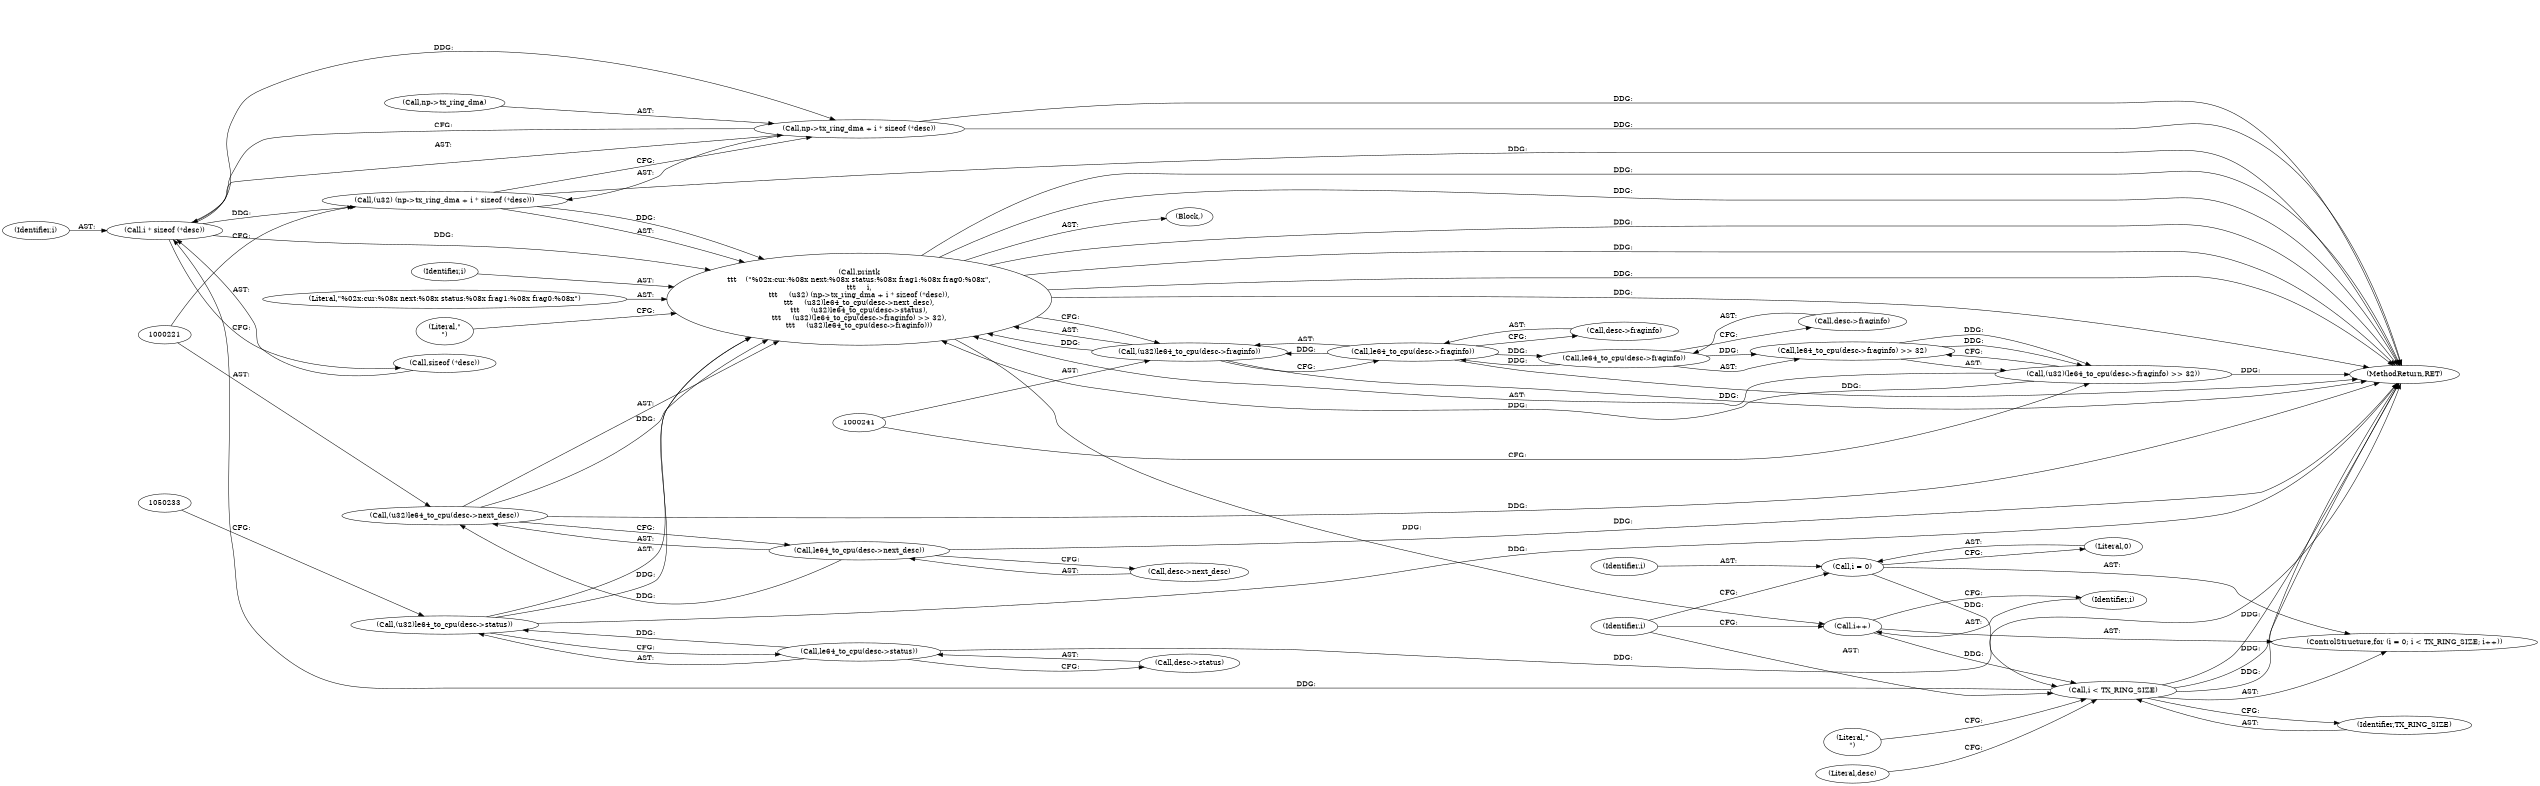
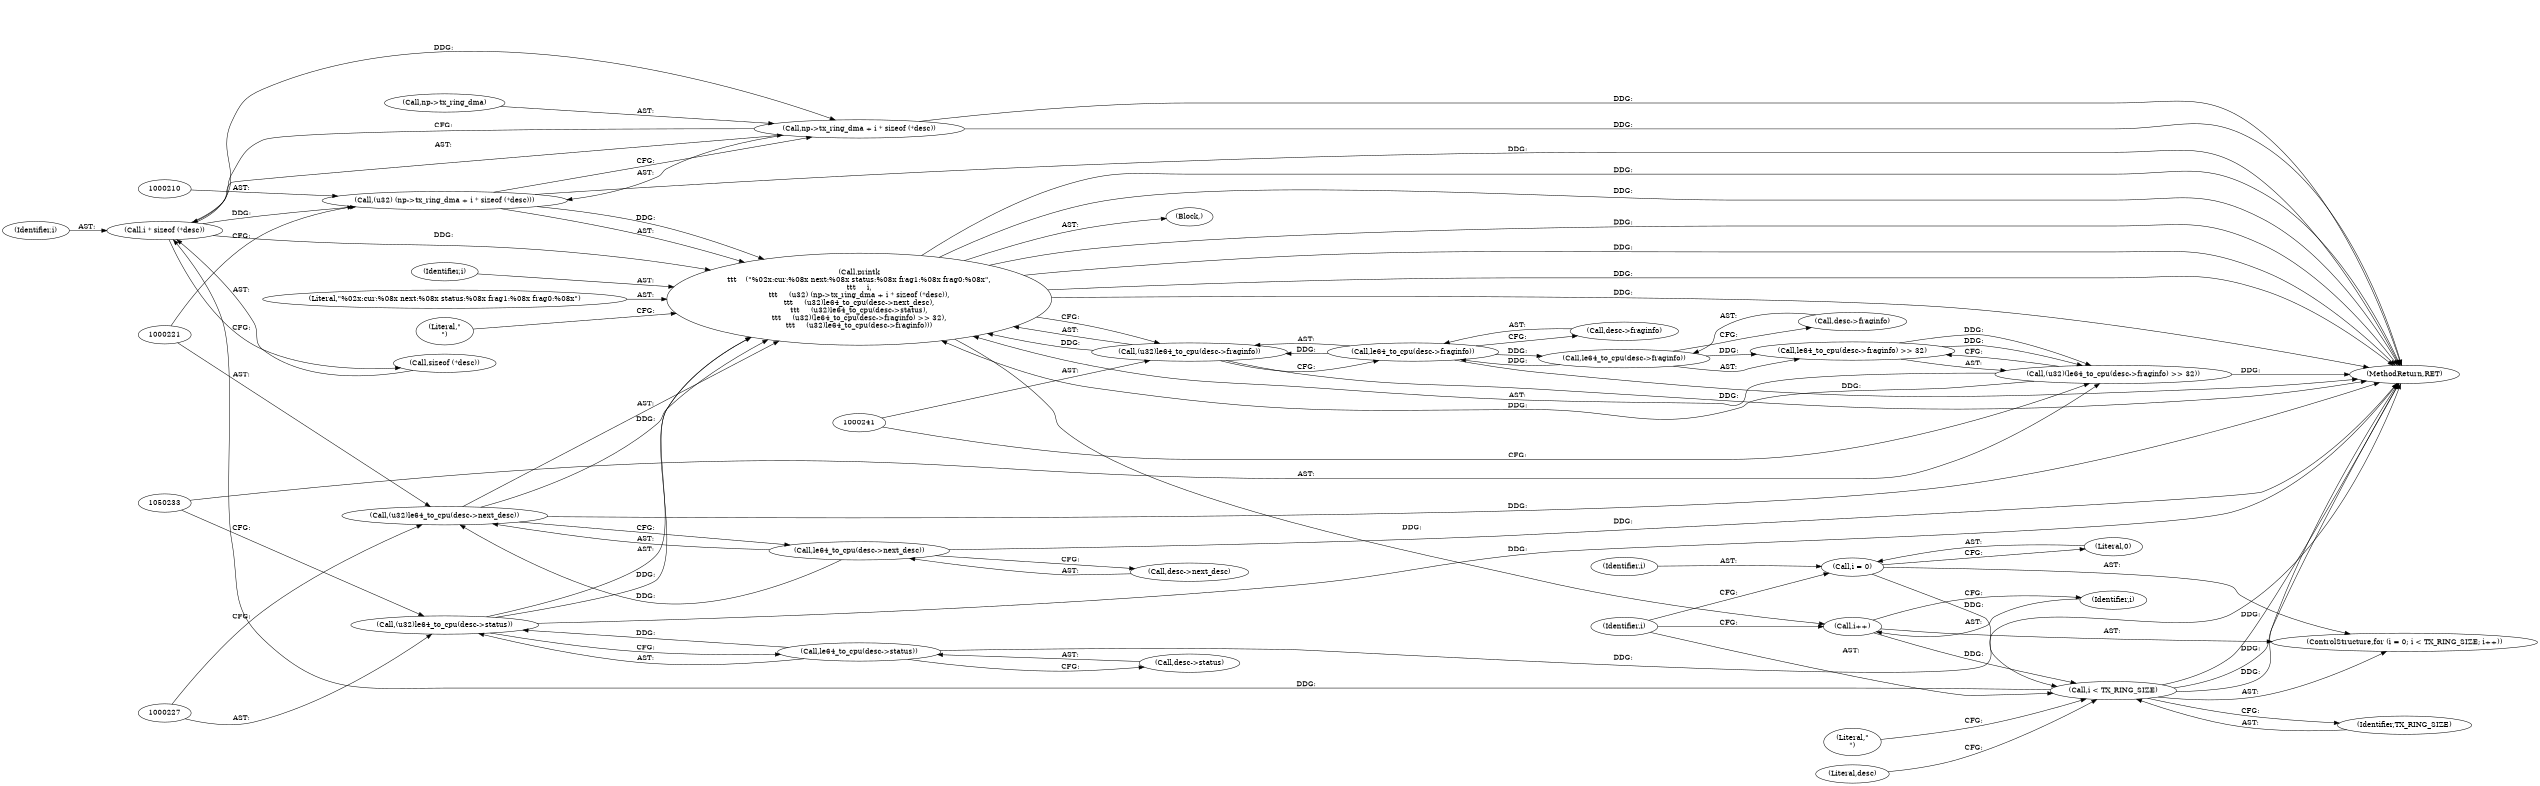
node "1000210": added
edge "1050233" -> "(Call,(u32)(le64_to_cpu(desc->fraginfo) >> 32))": added, label "AST:"
node "1000227": added
